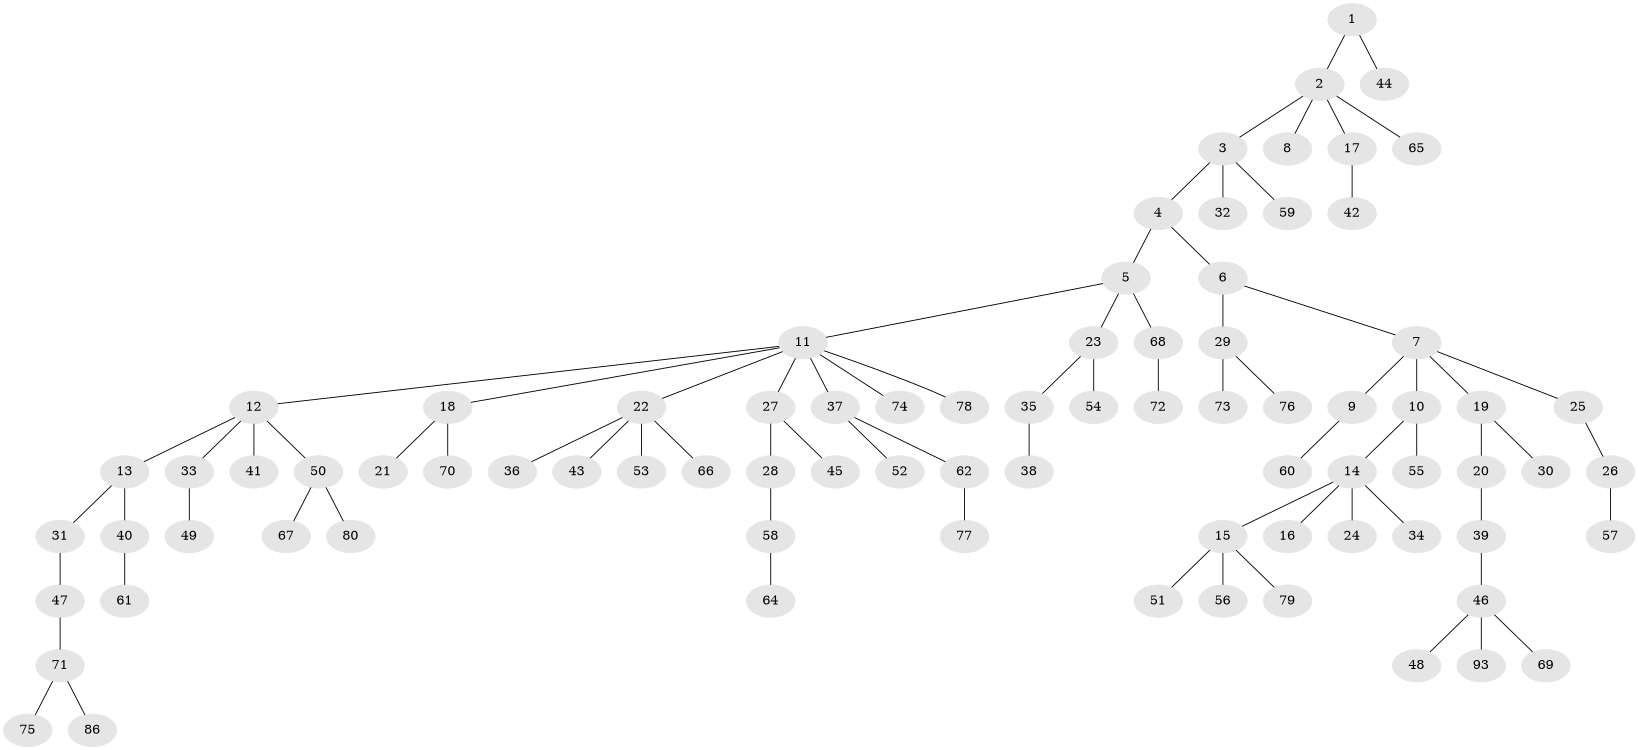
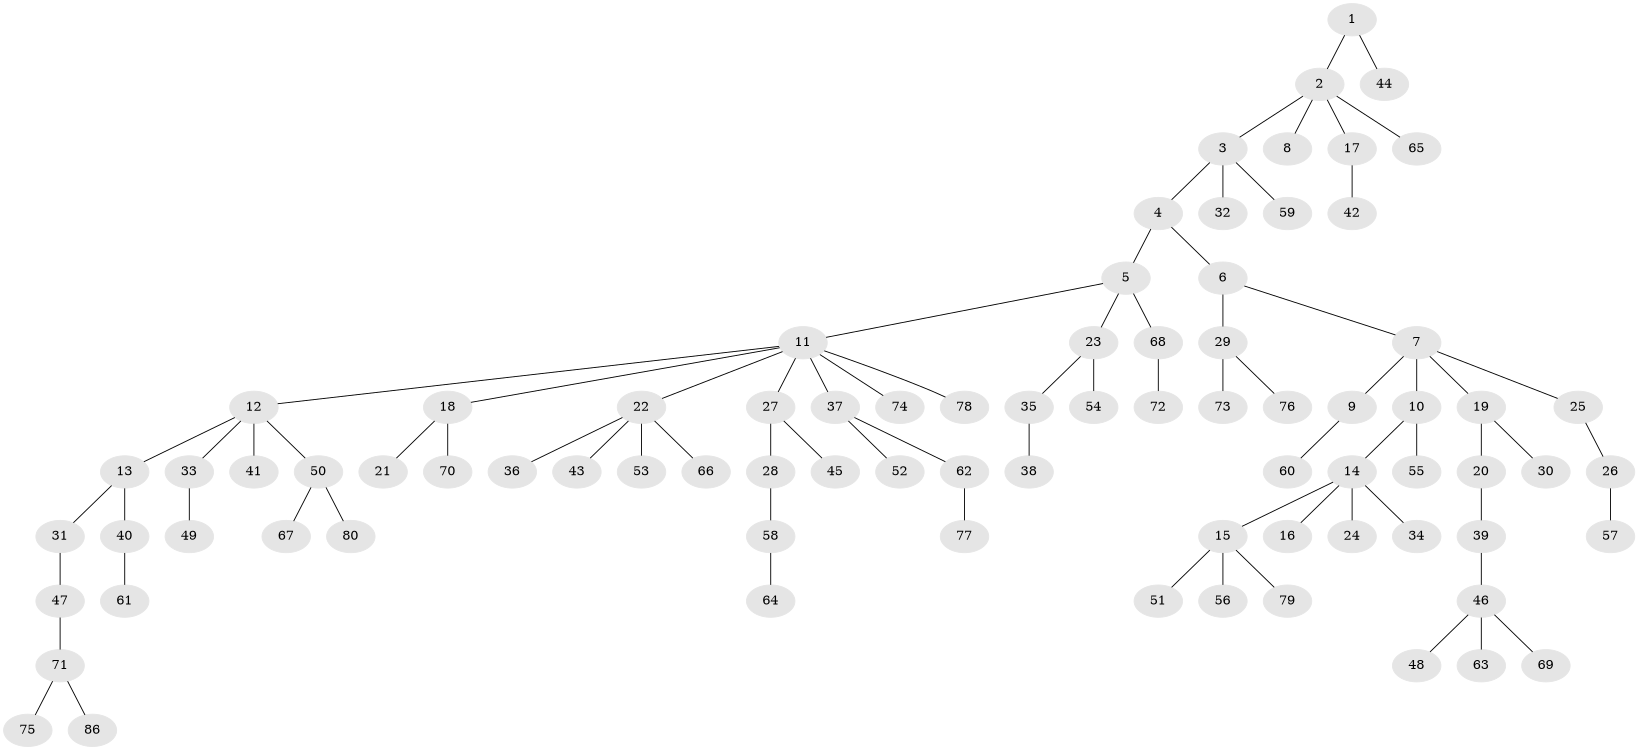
node "93": label "93" -> "63"
